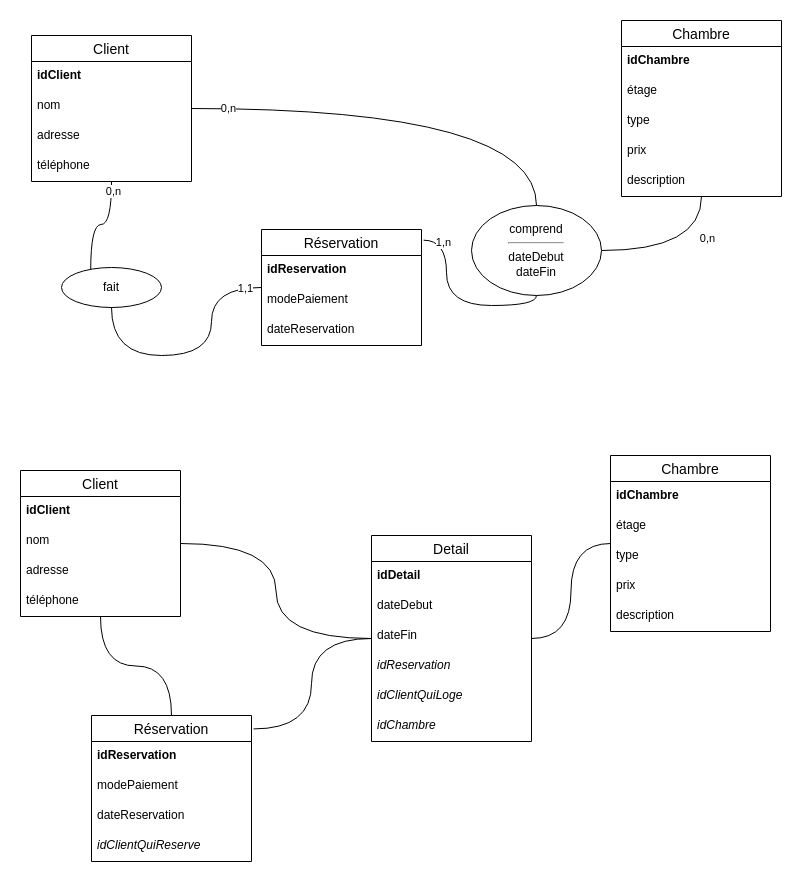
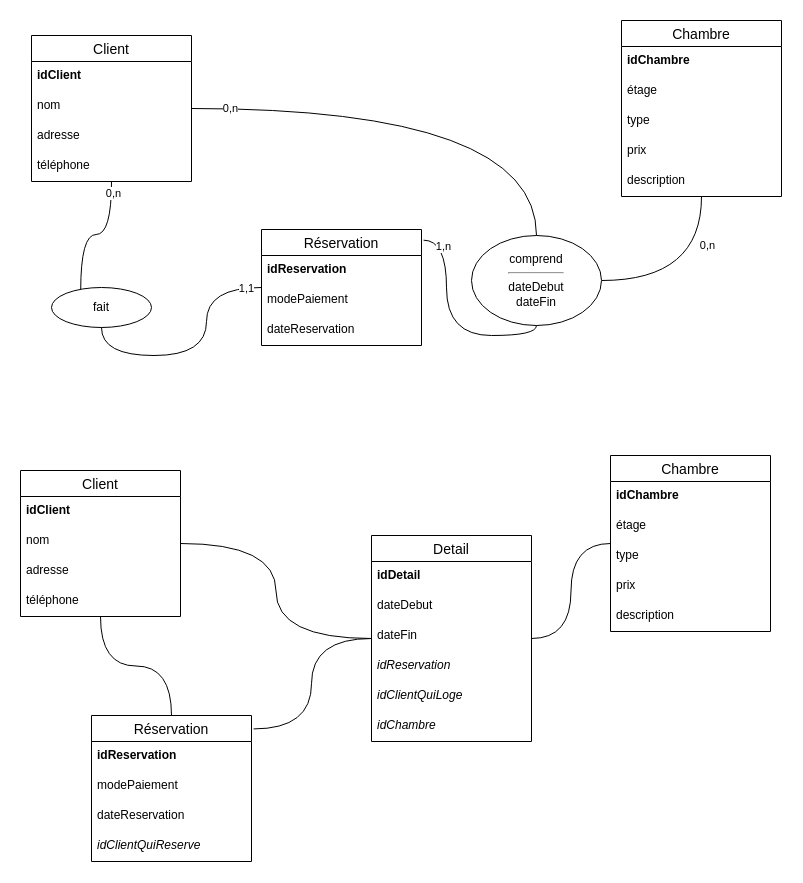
node "comprend dateDebut dateFin": moved (537, 251) -> (537, 281)
node "fait": moved (112, 288) -> (102, 308)
